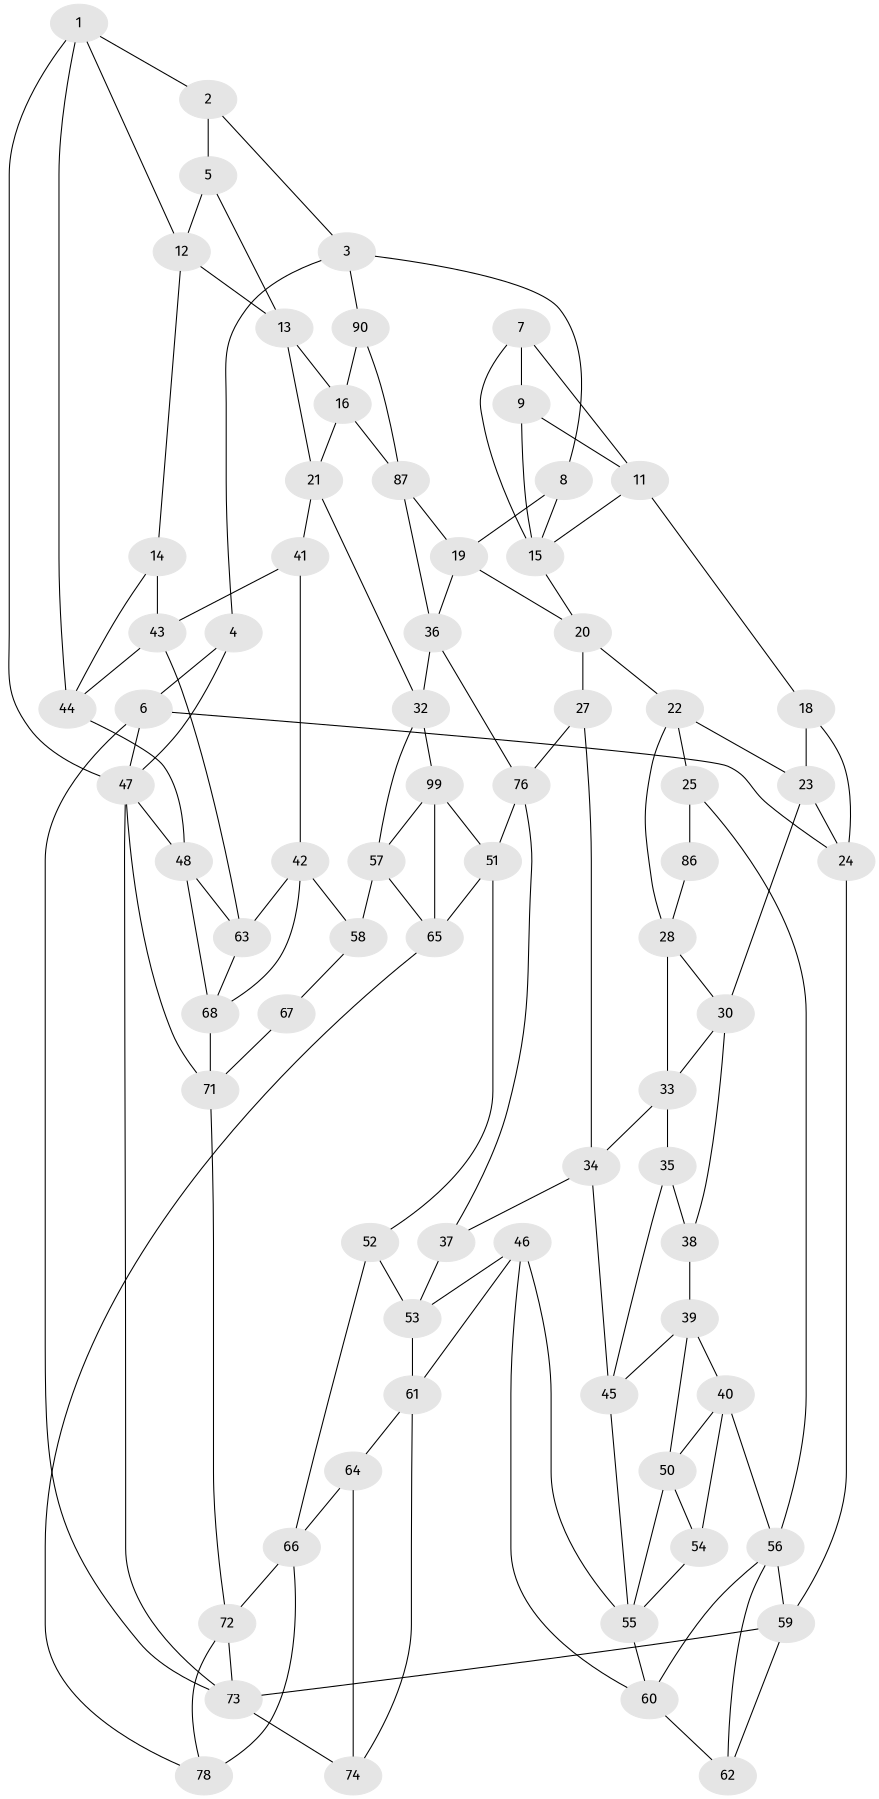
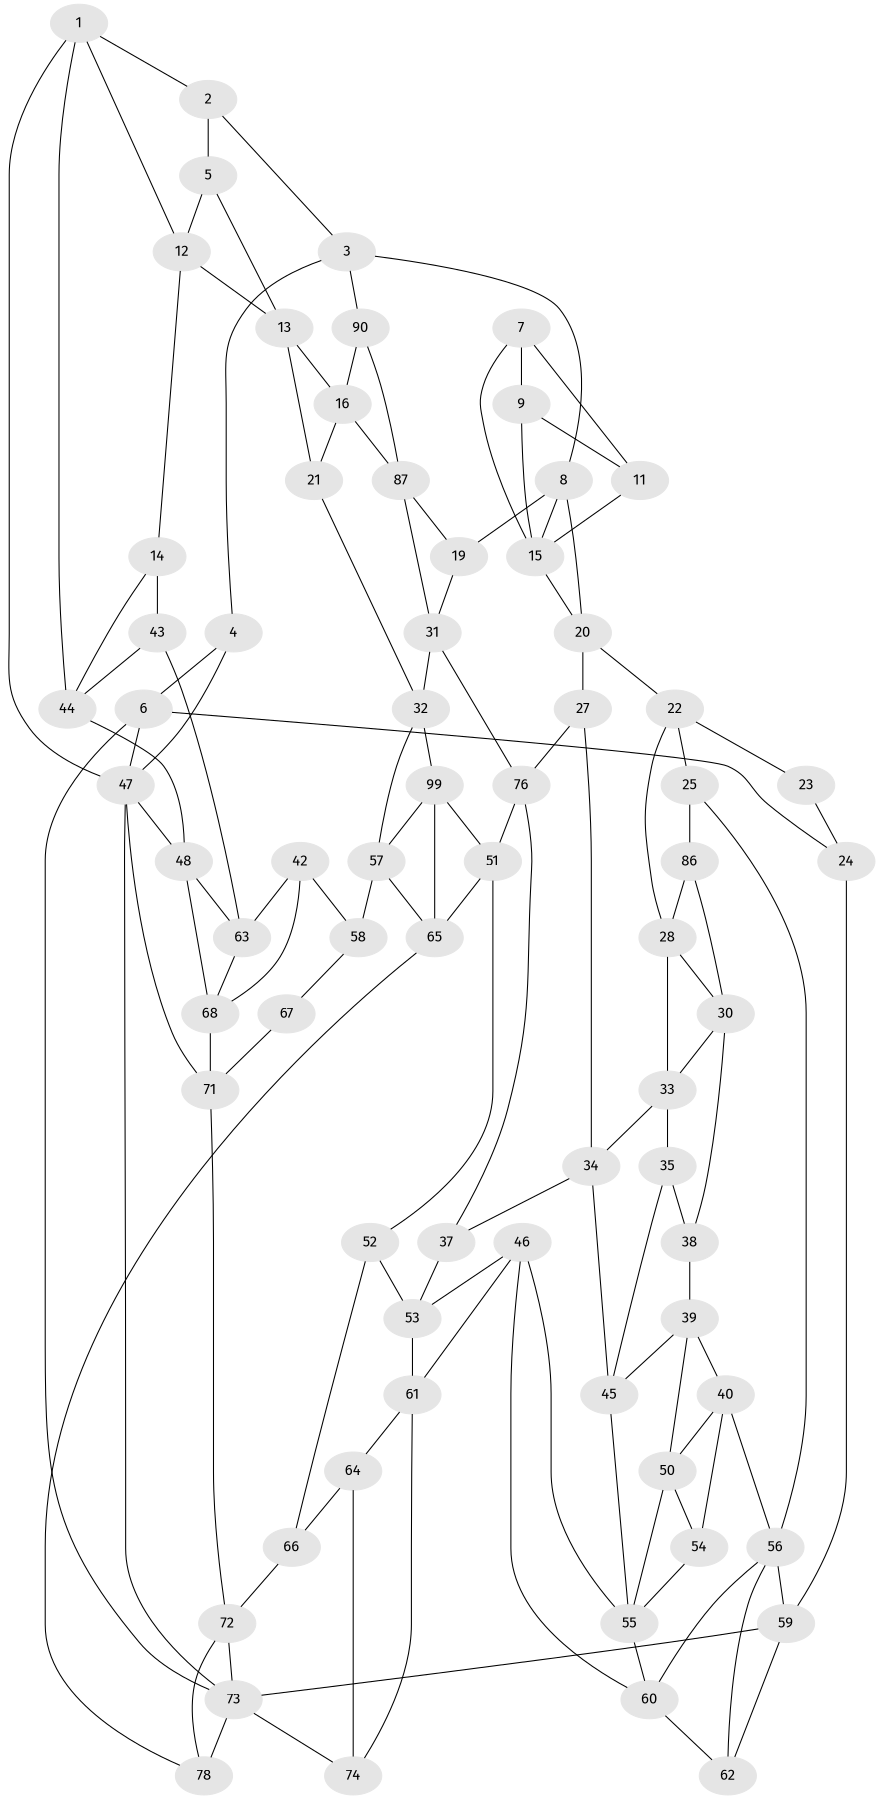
node "41": removed
edge "19" -- "20": now "8" -- "20"
node "36": label "36" -> "31"
node "18": removed
edge "23" -- "30": now "86" -- "30"
edge "66" -- "78": now "73" -- "78"
